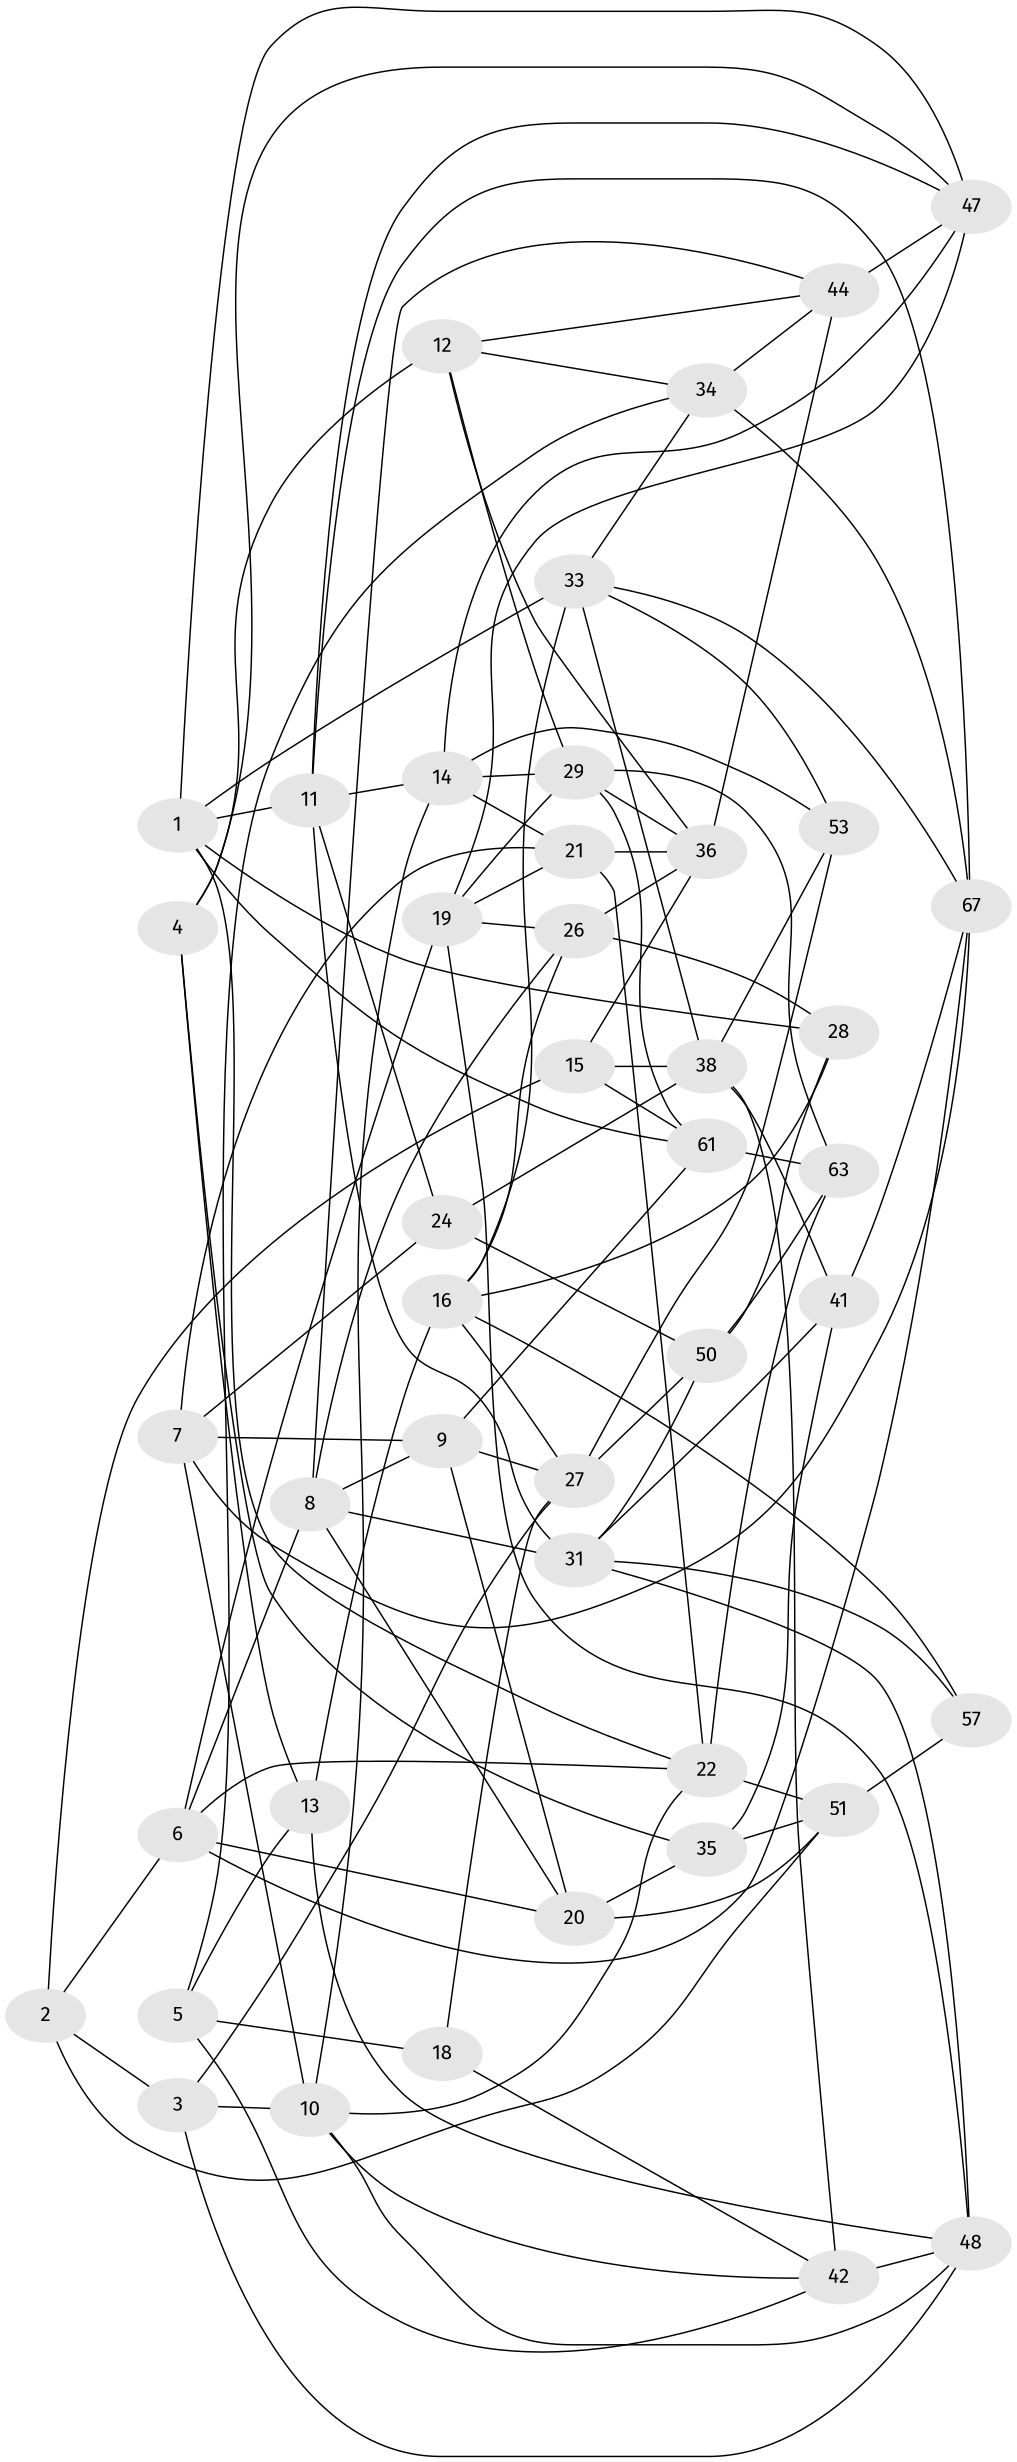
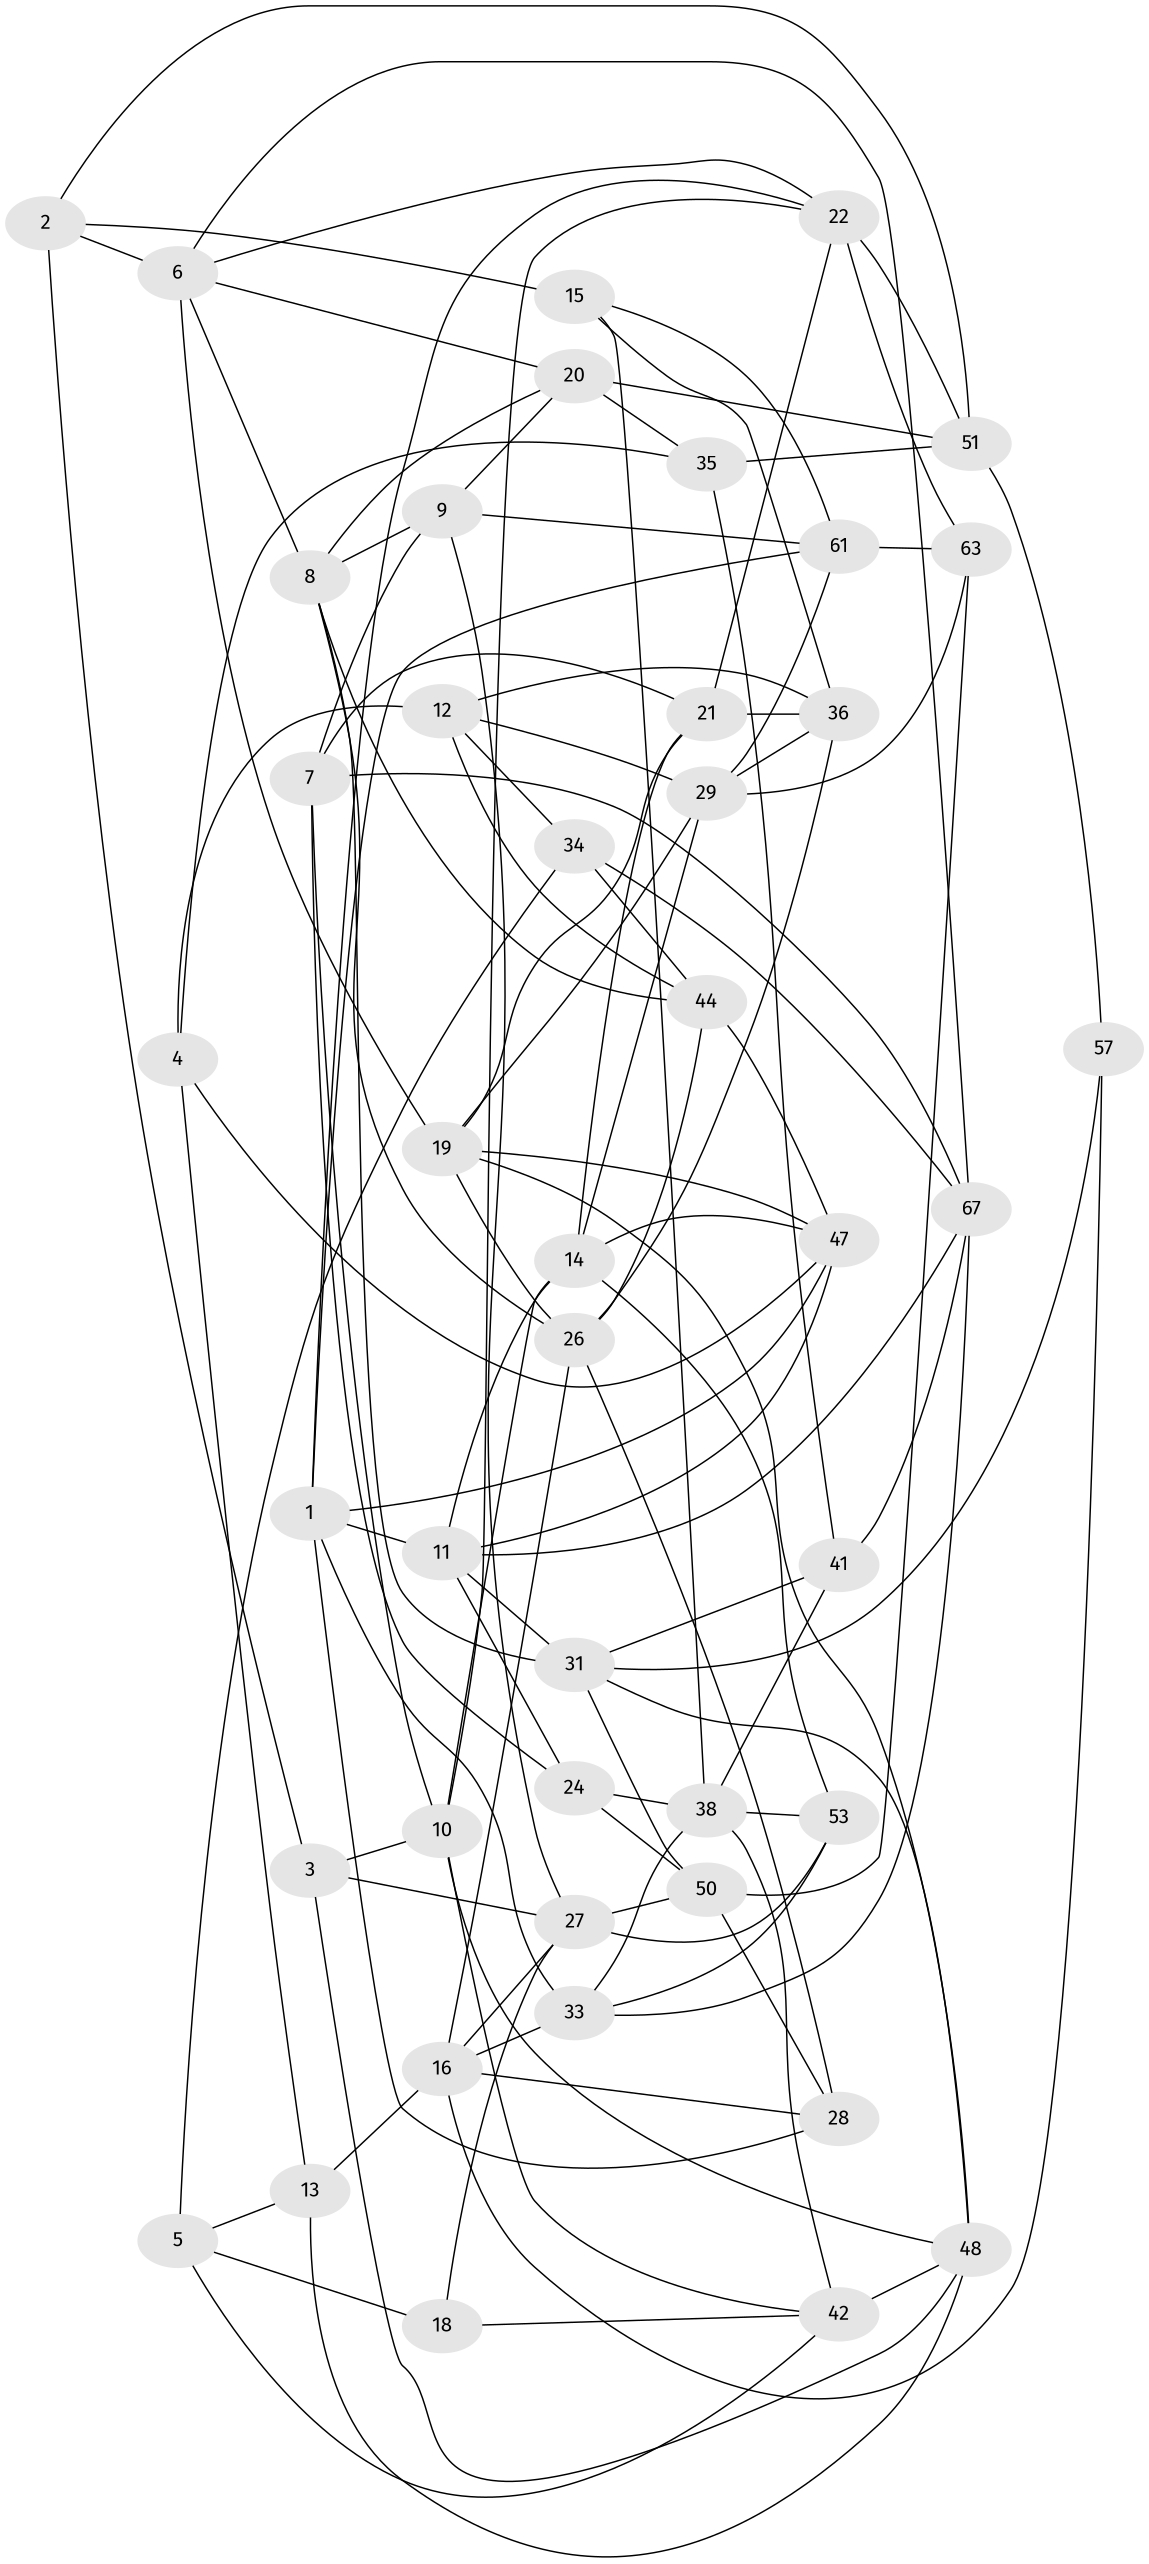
edge "34" -- "33": removed
edge "44" -- "36": now "44" -- "26"
